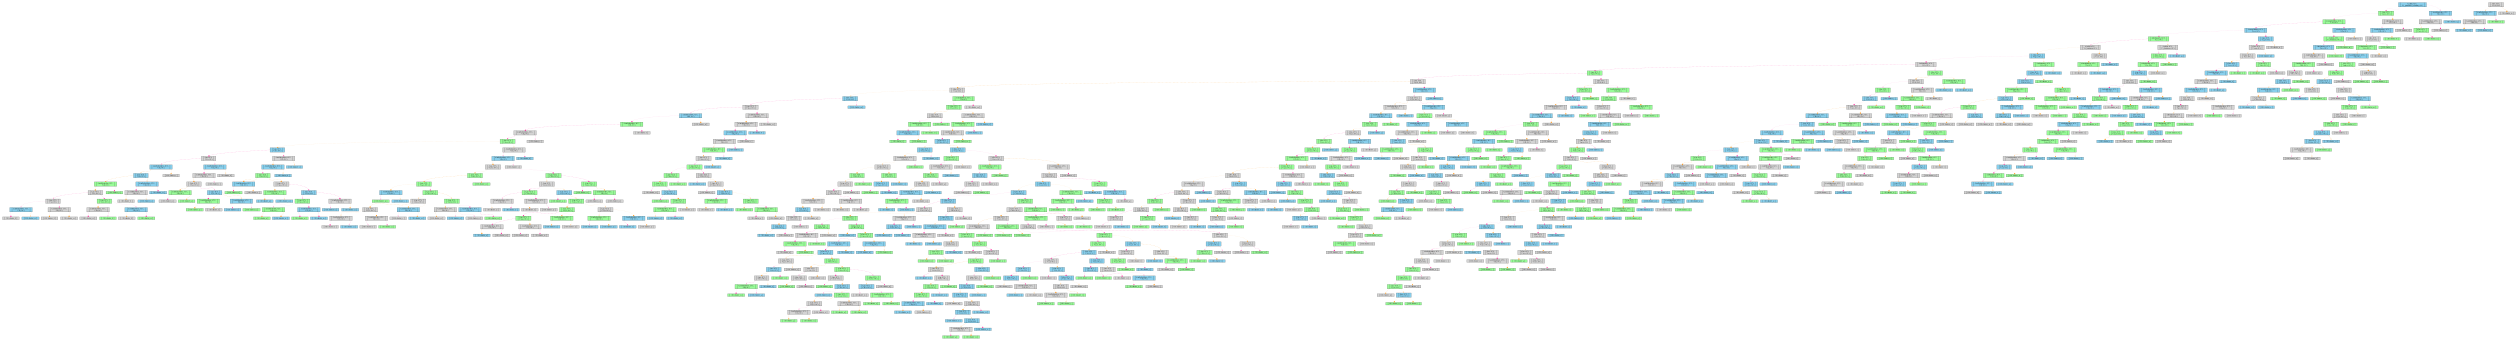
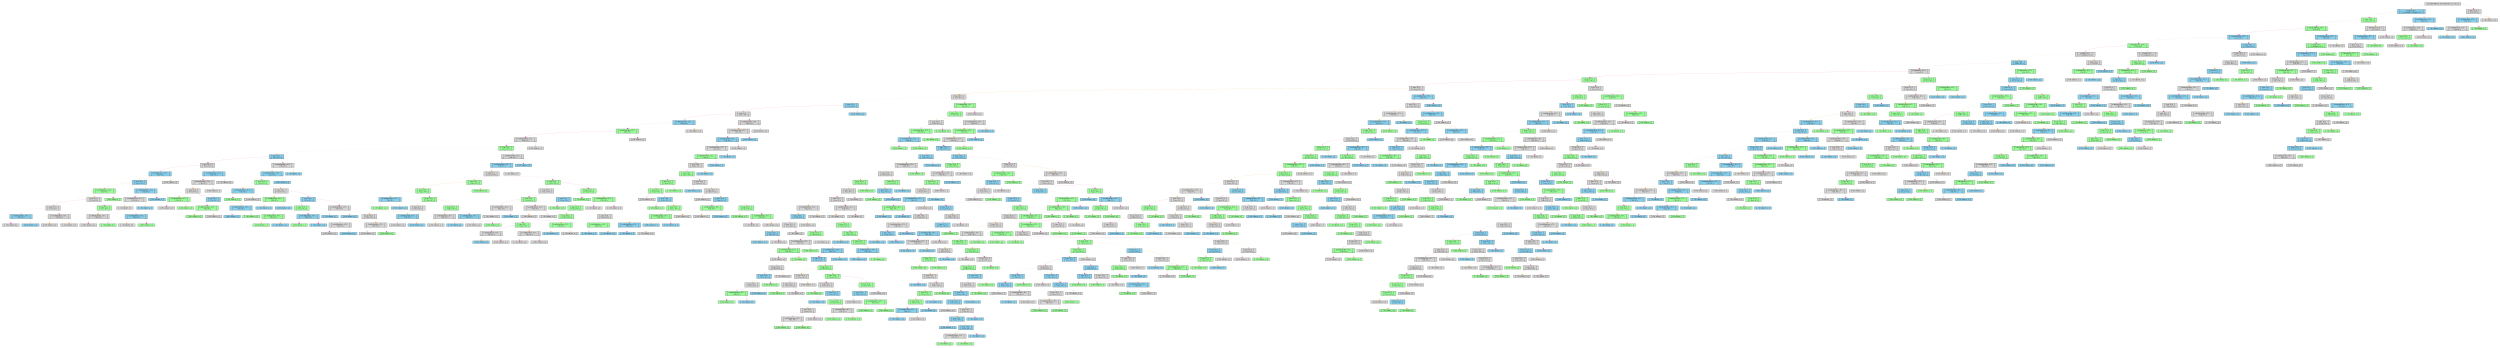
node "A:numchildren, AT:Numerical, V:2.0, OC:1": added
